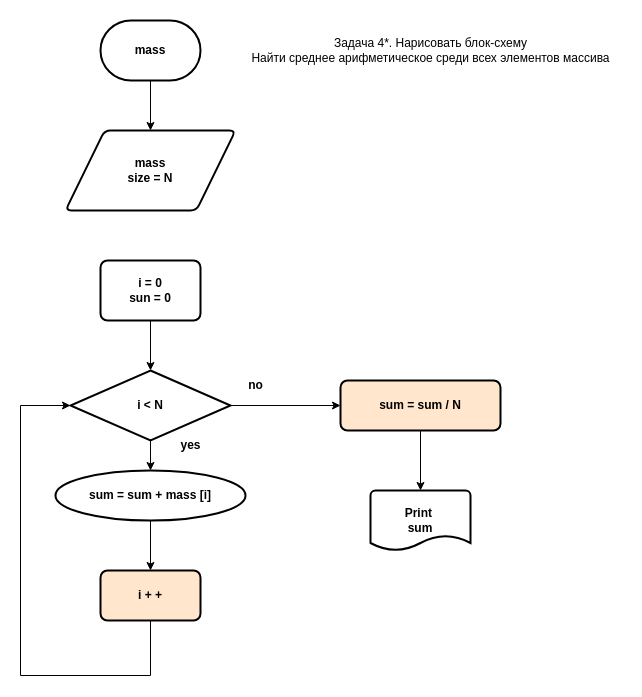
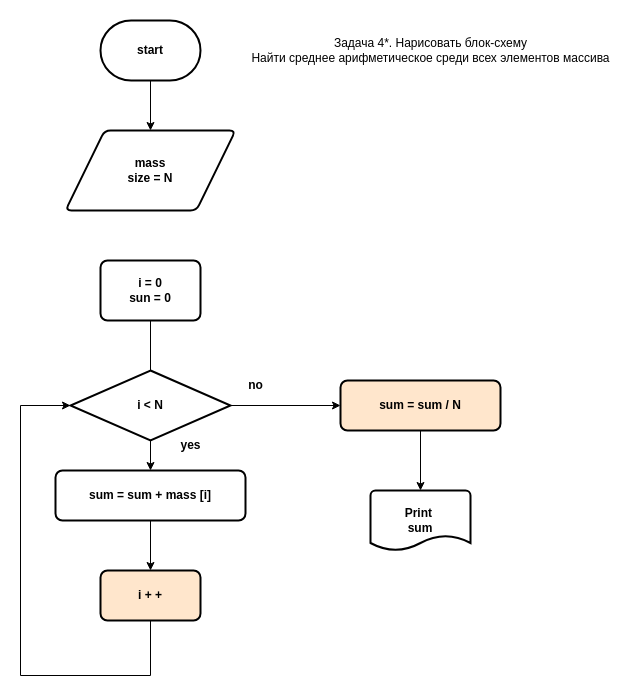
node "mass": label "mass" -> "start"
edge "i = 0 sun = 0" -> "i < N": arrowhead classic -> none
node "sum = sum + mass [i]": shape ellipse -> rounded rectangle
